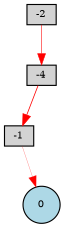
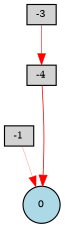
node "-2": label "-2" -> "-3"
edge "-4" -> "-1": now "-4" -> "0"
